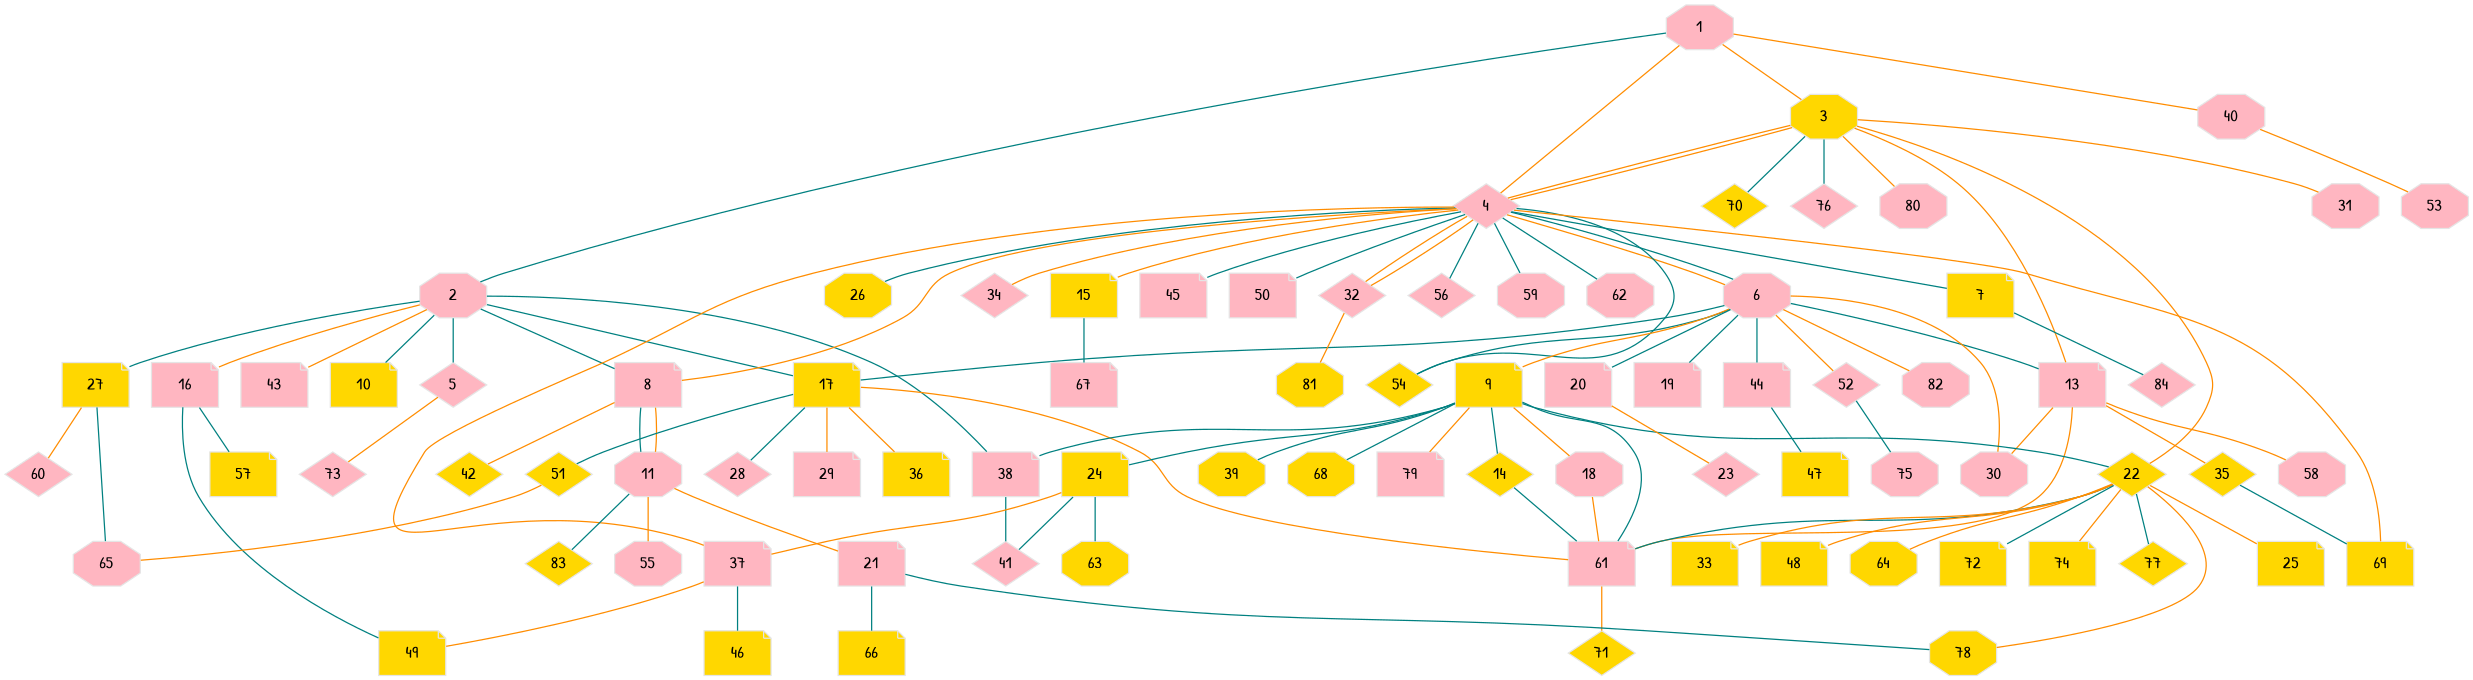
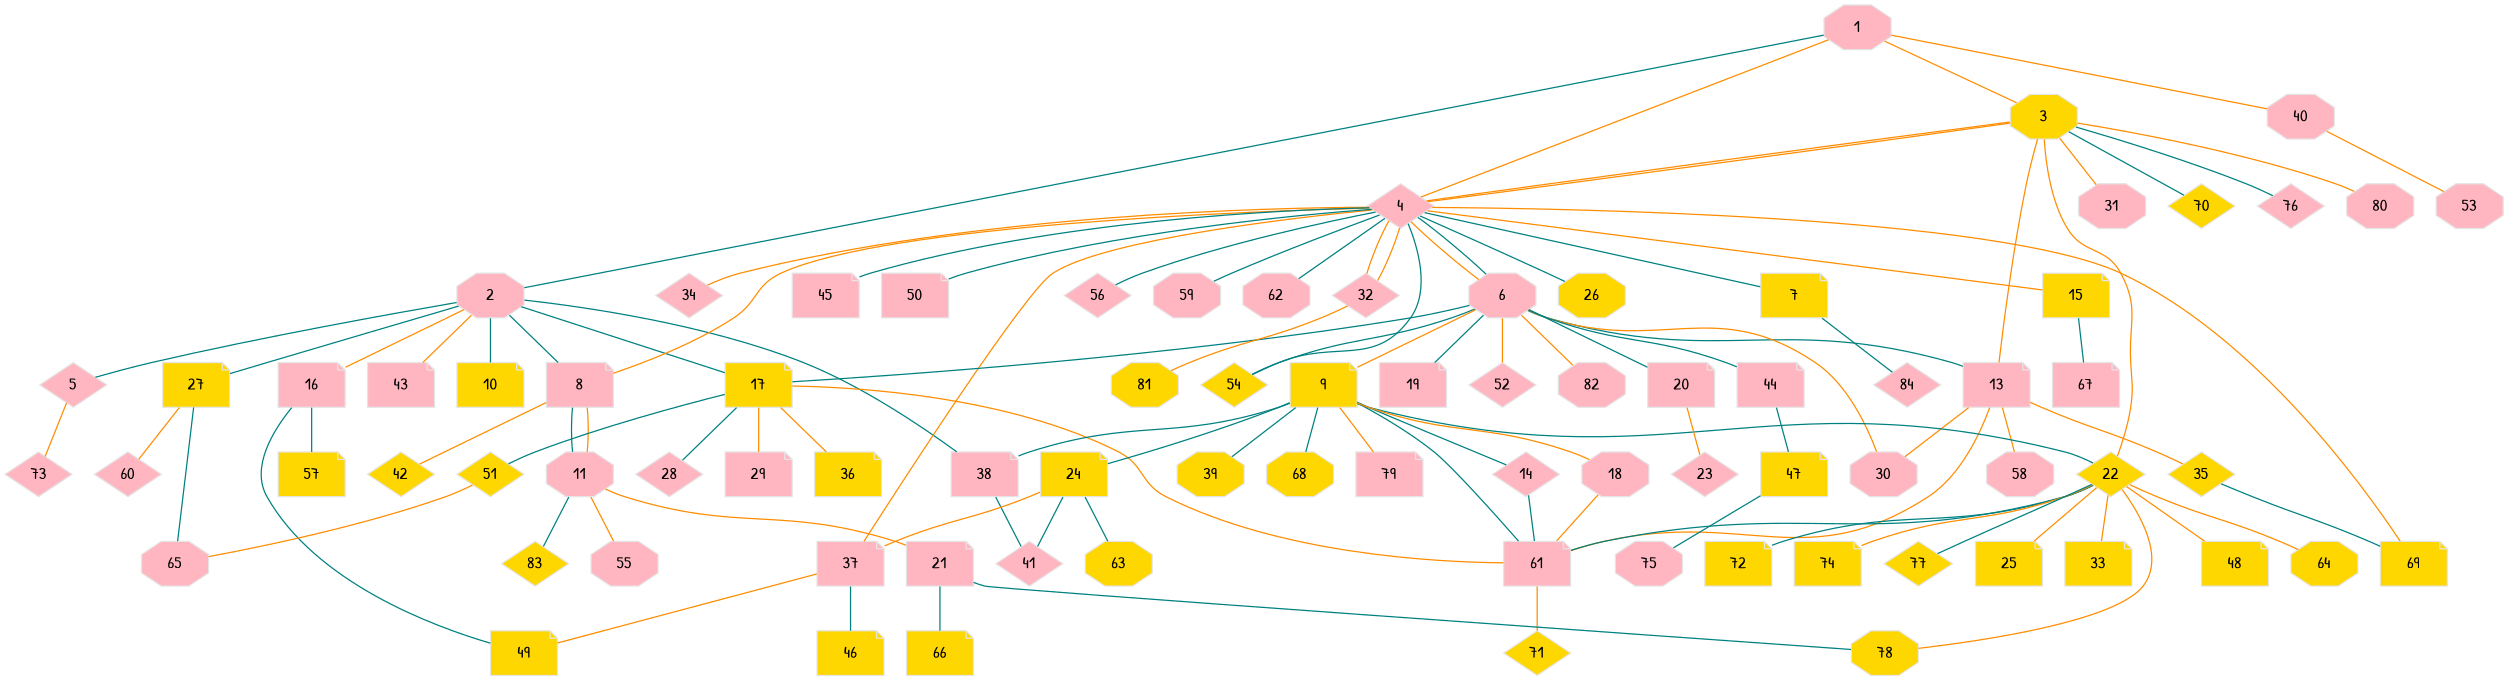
edge "52" -- "75": now "47" -- "75"
node "14": fillcolor gold -> lightpink
